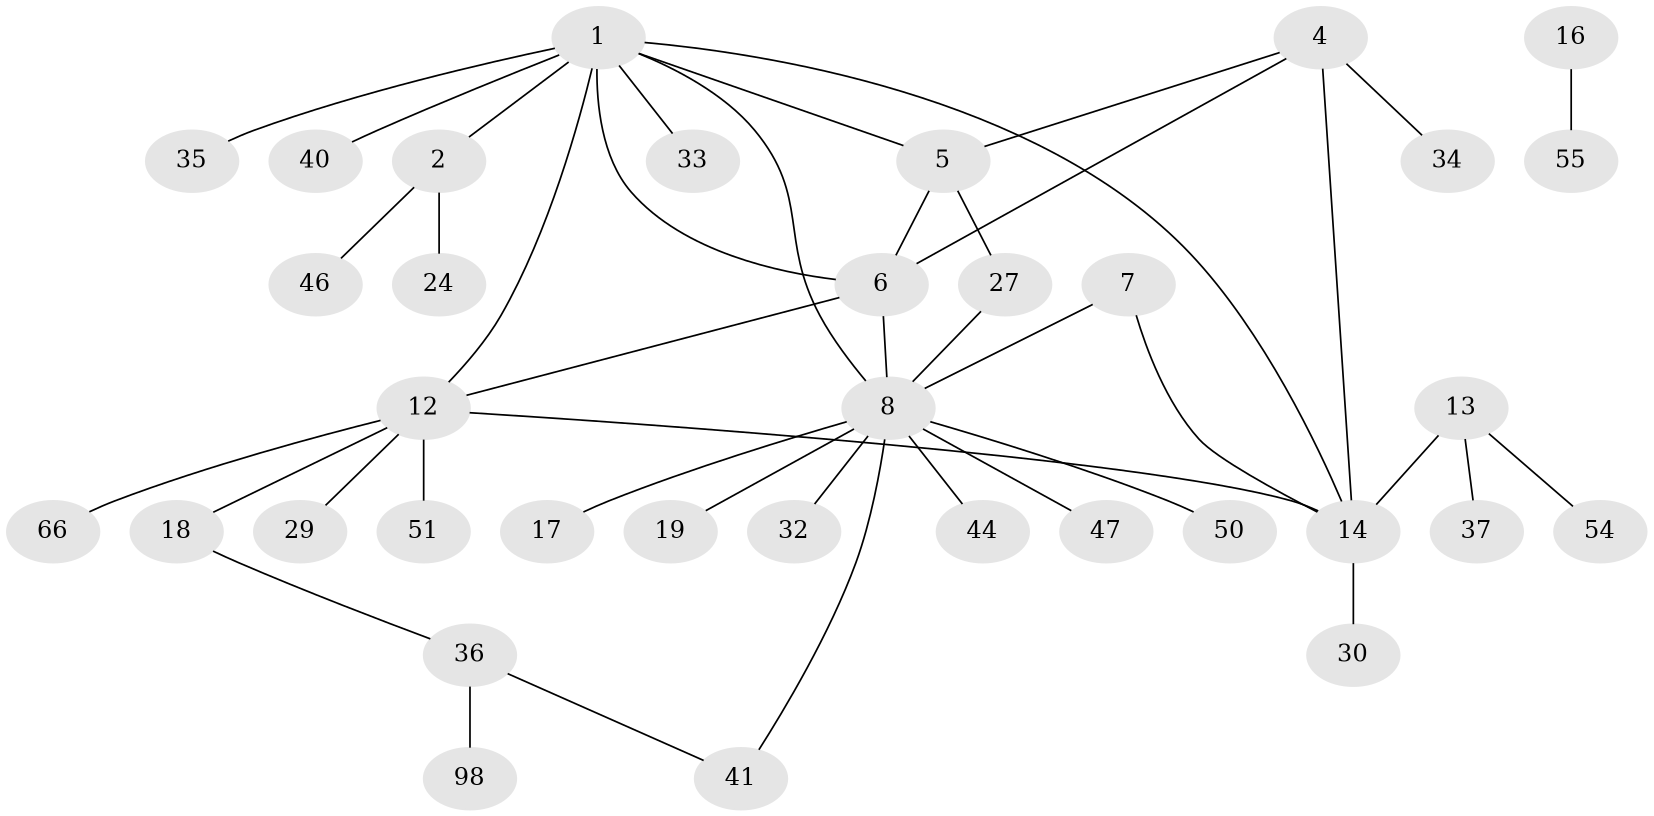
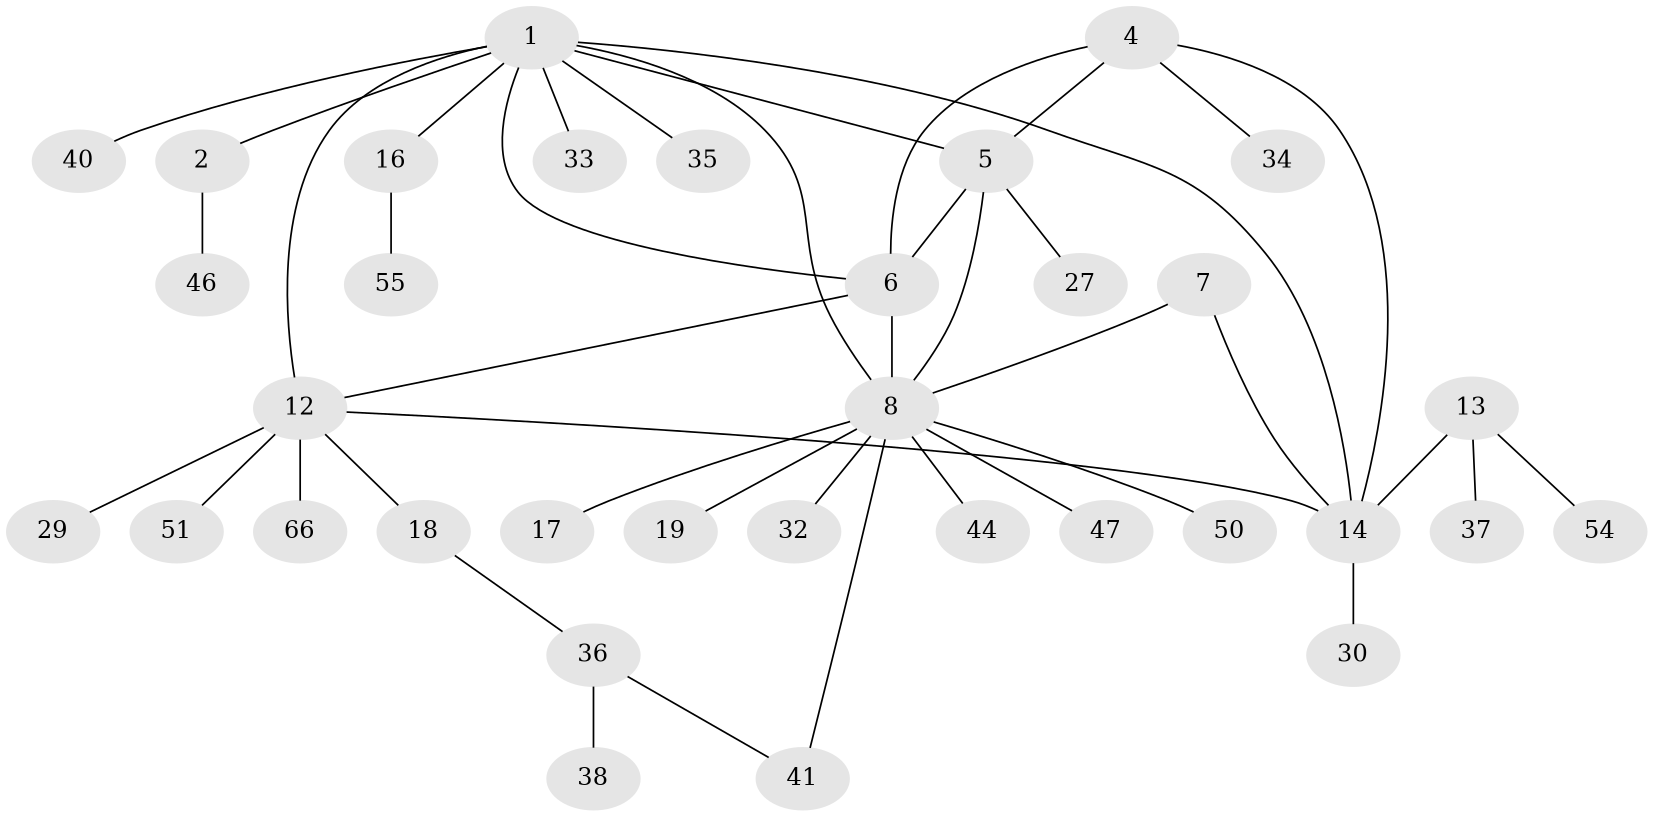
edge "1" -- "16": added
node "24": removed
edge "27" -- "8": now "5" -- "8"
node "98": label "98" -> "38"
